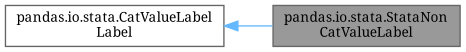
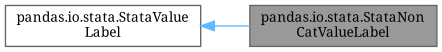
node "pandas.io.stata.CatValueLabel Label": label "pandas.io.stata.CatValueLabel Label" -> "pandas.io.stata.StataValue Label"
